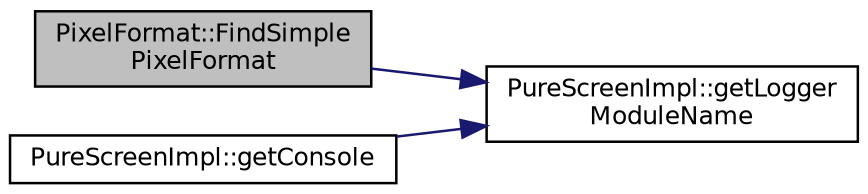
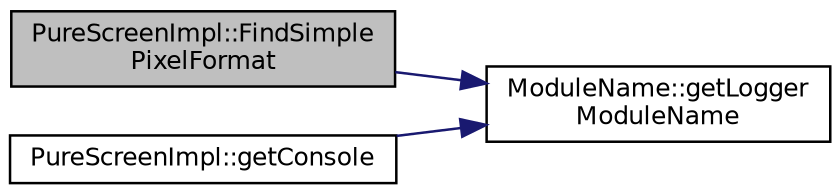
node "PixelFormat::FindSimple PixelFormat": label "PixelFormat::FindSimple PixelFormat" -> "PureScreenImpl::FindSimple PixelFormat"
node "PureScreenImpl::getLogger ModuleName": label "PureScreenImpl::getLogger ModuleName" -> "ModuleName::getLogger ModuleName"
